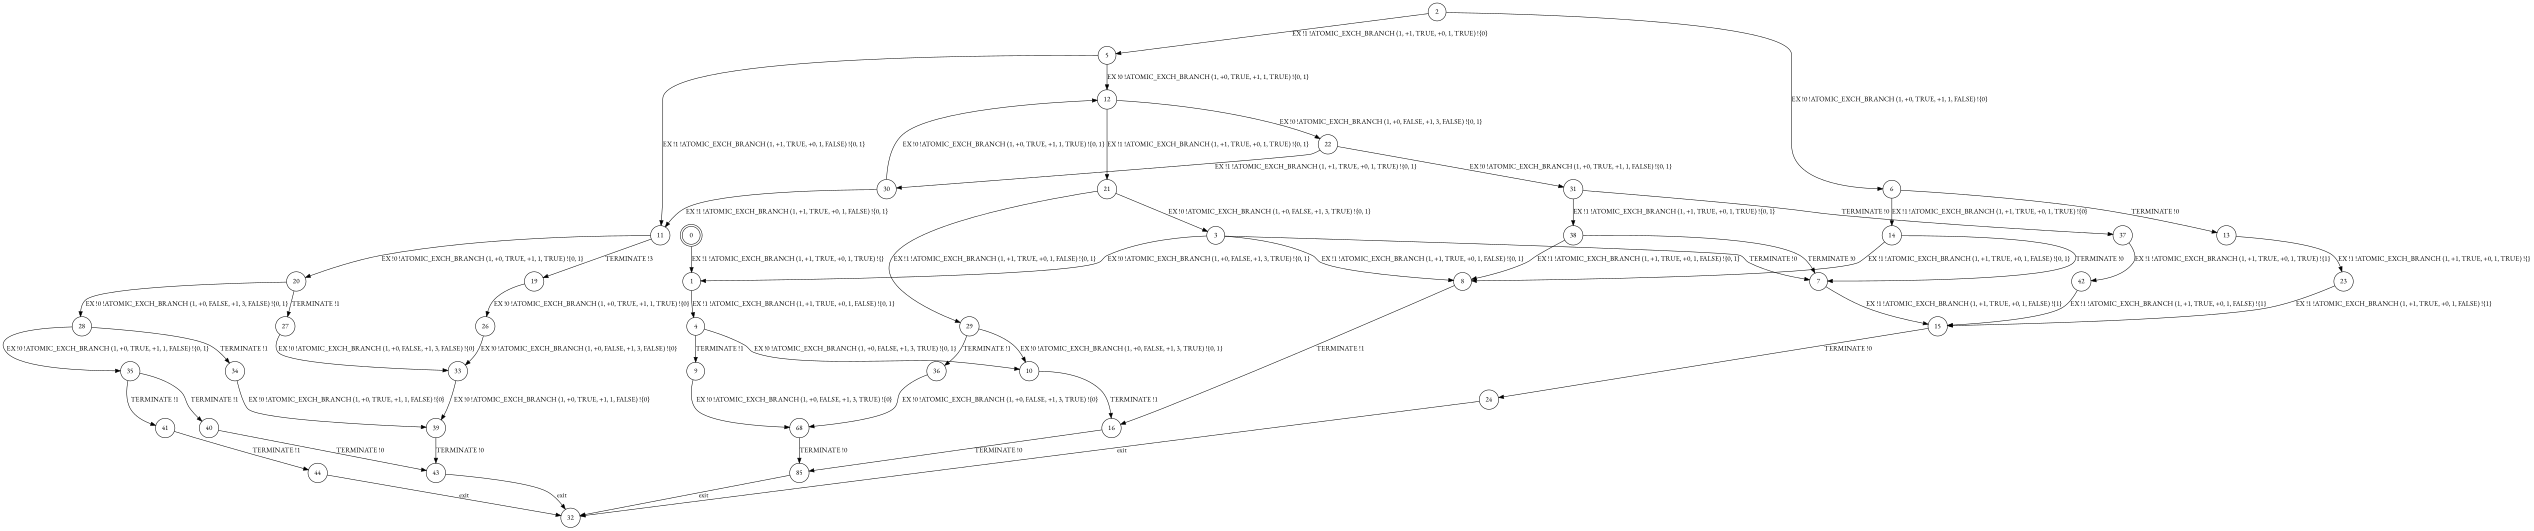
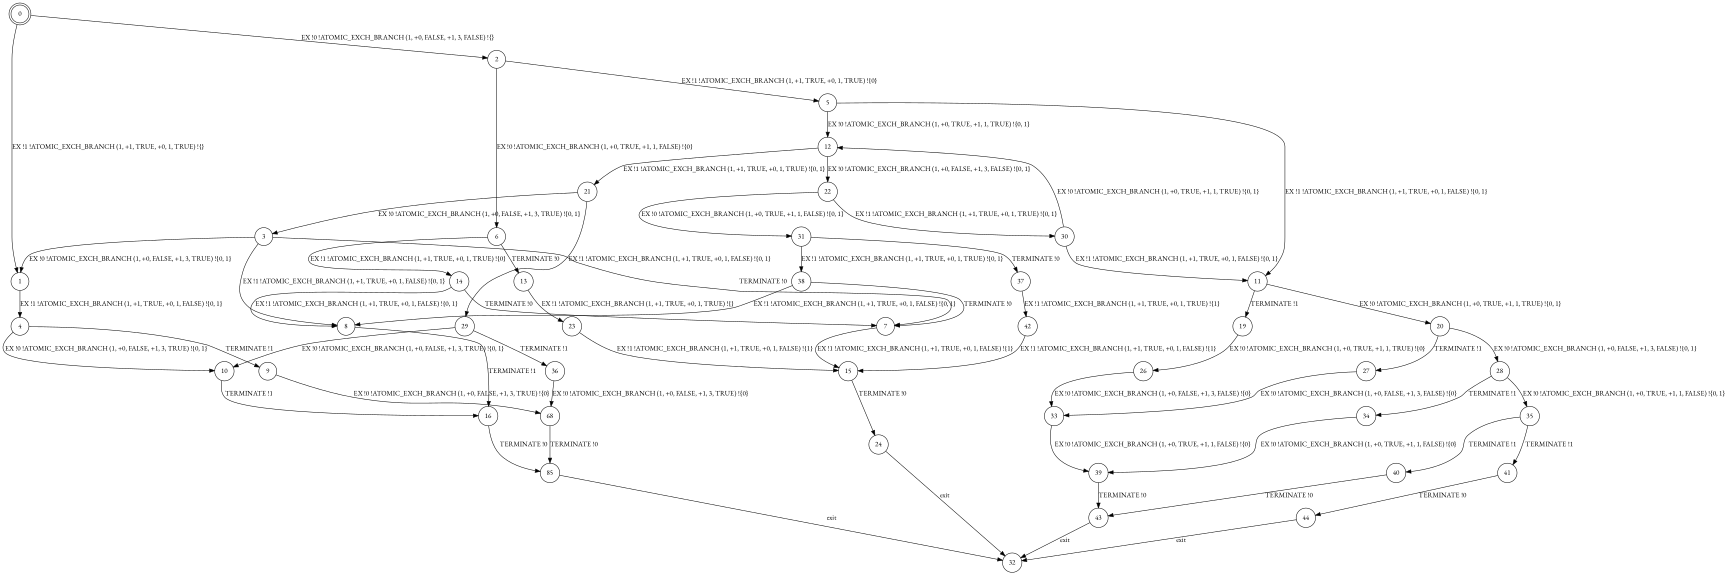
edge "0" -> "2": added, label "EX !0 !ATOMIC_EXCH_BRANCH (1, +0, FALSE, +1, 3, FALSE) !{}"
edge "11" -> "19": label "TERMINATE !3" -> "TERMINATE !1"
edge "41" -> "44": label "TERMINATE !1" -> "TERMINATE !0"
